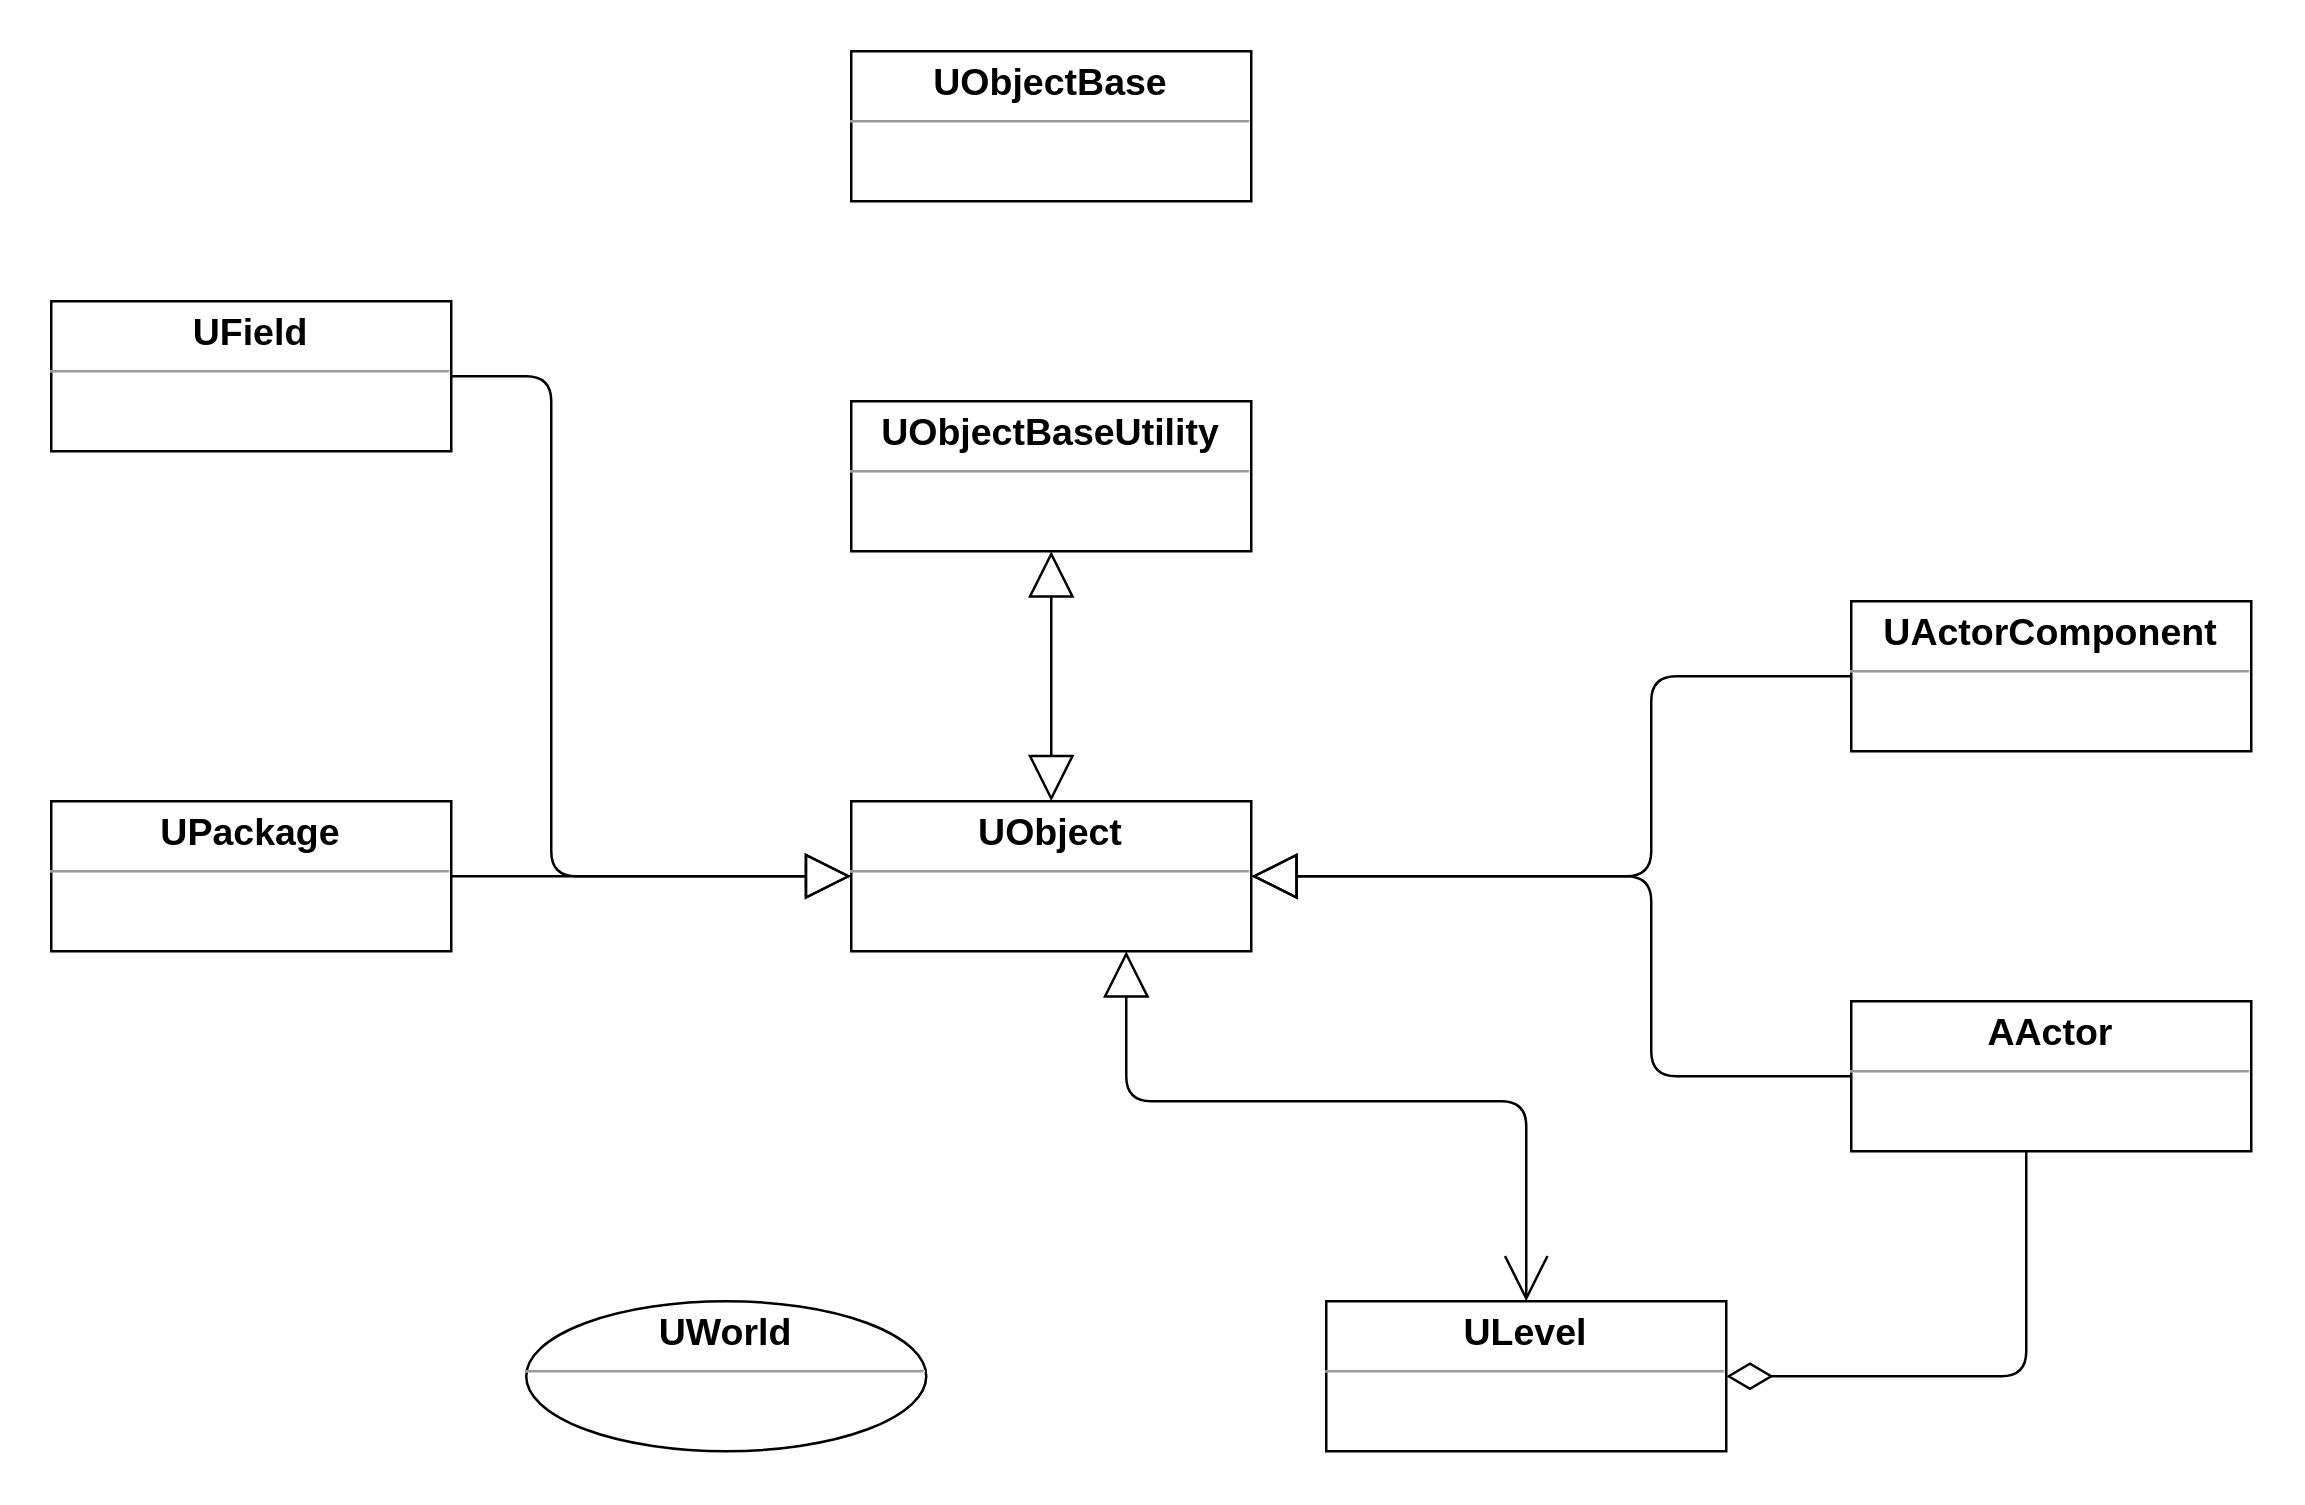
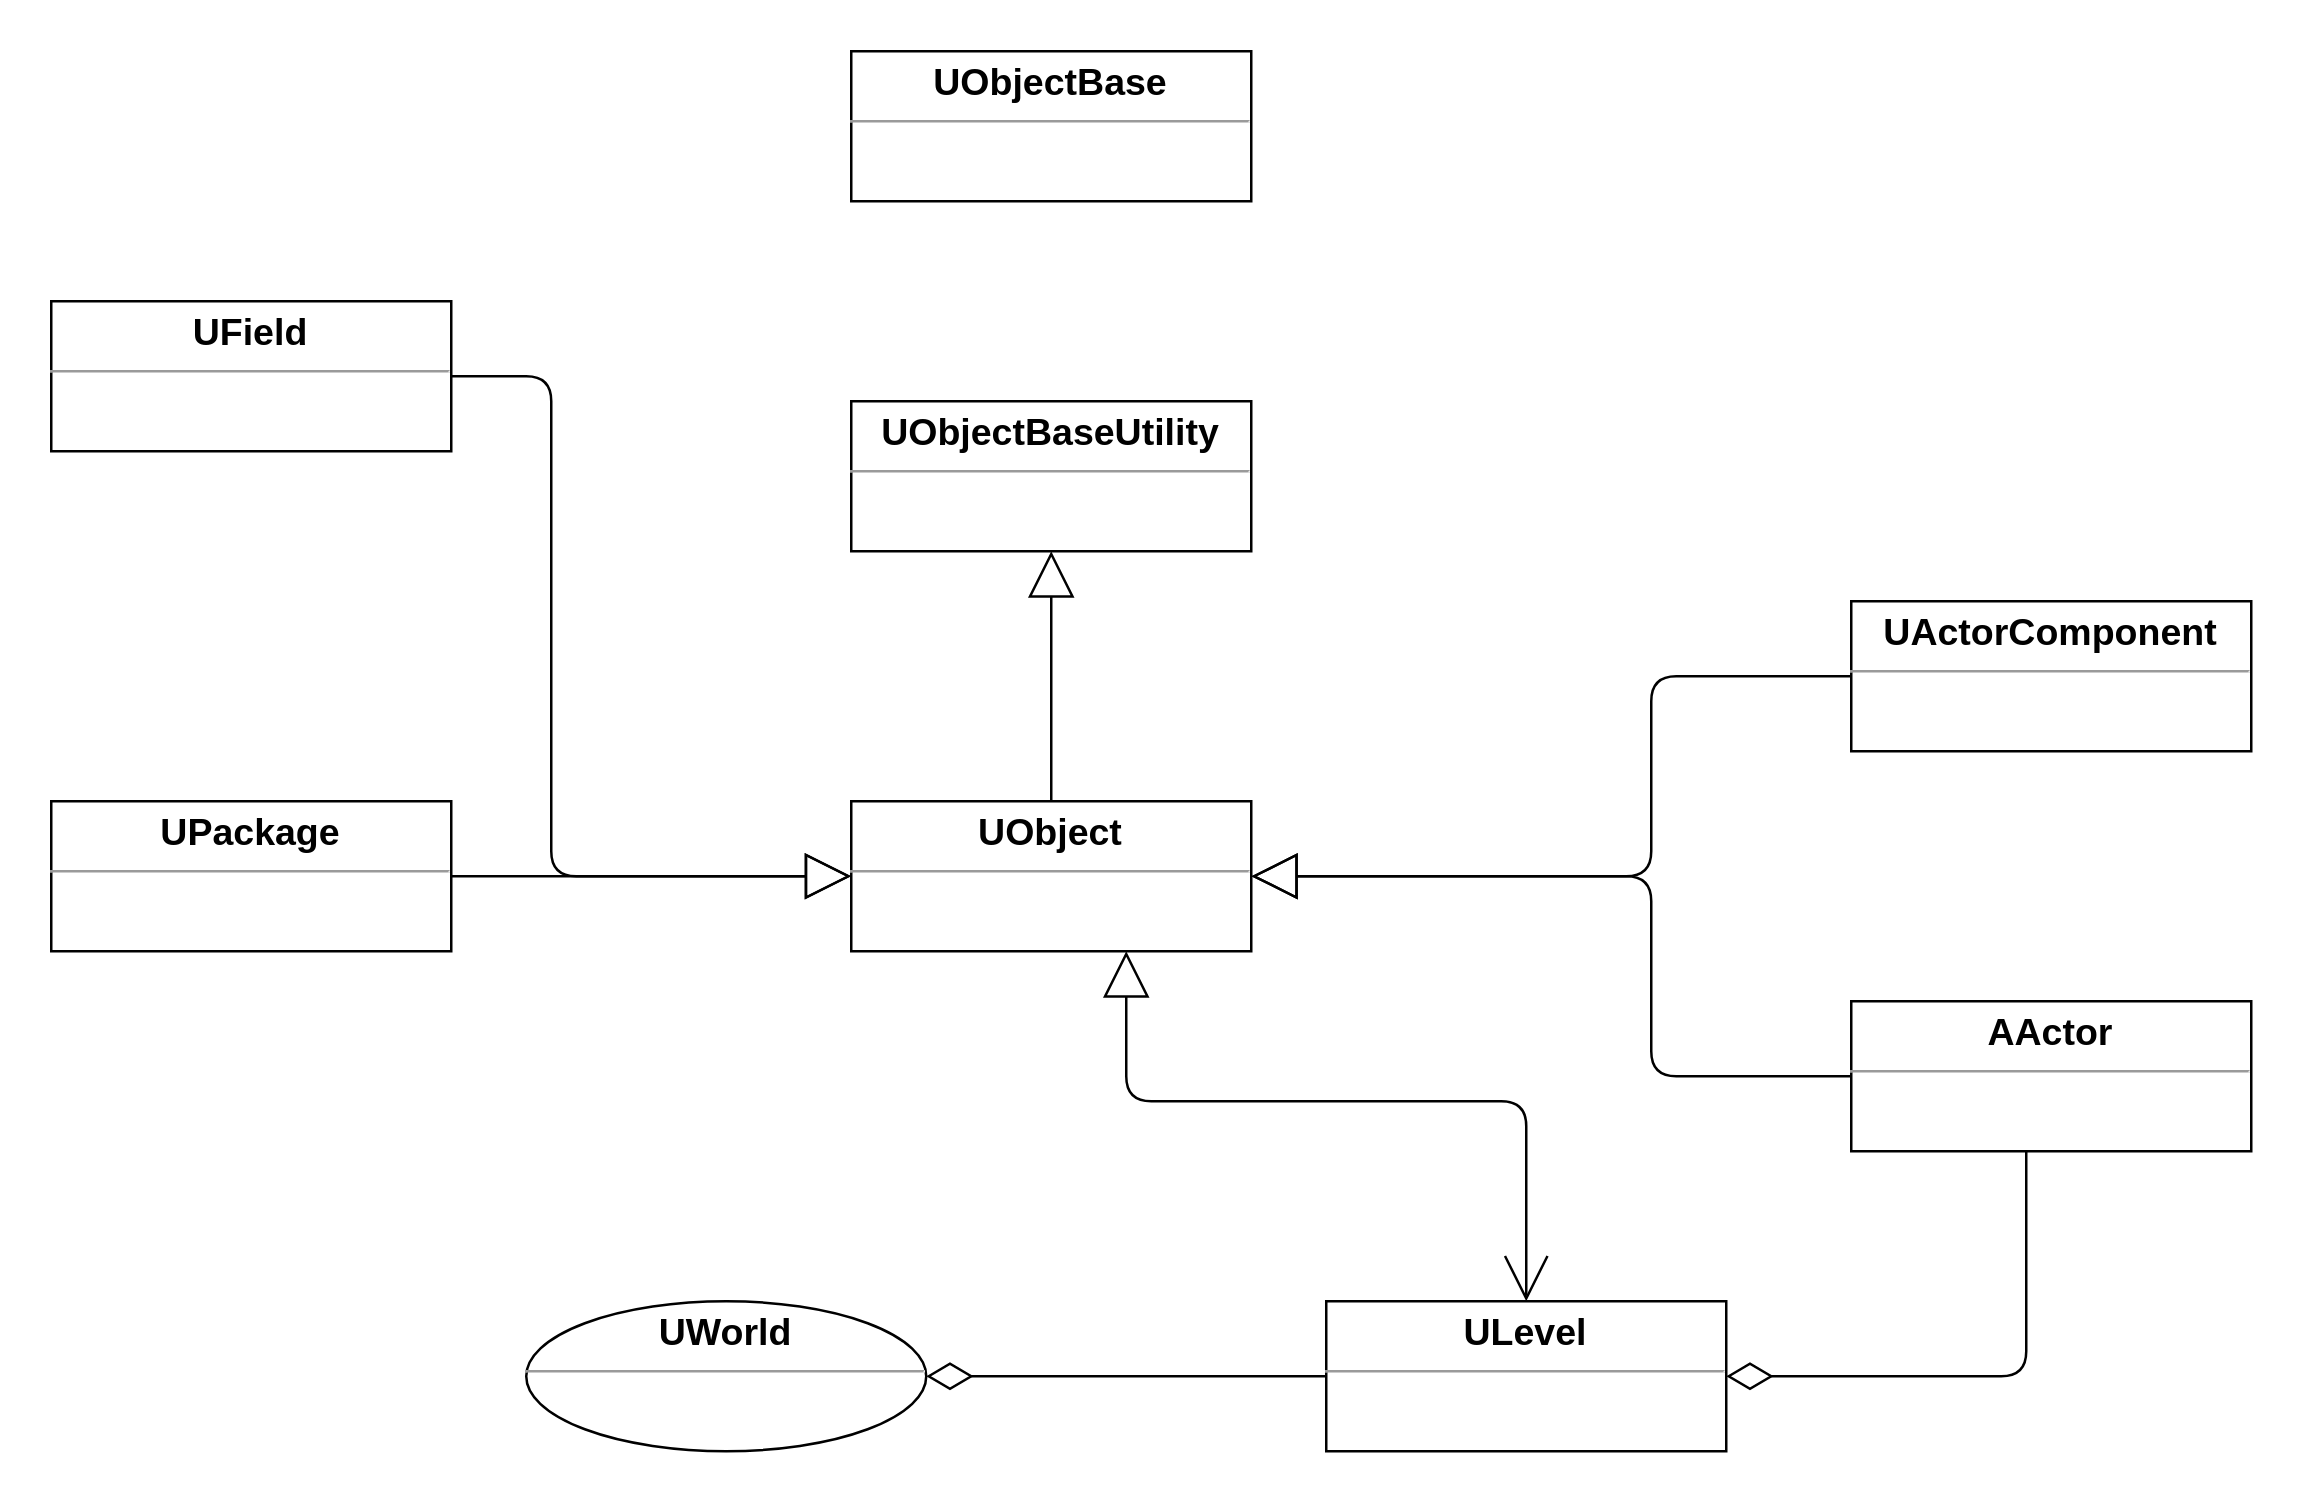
edge "UObjectBaseUtility" -- "UObject": arrowhead block -> none
edge "ULevel" -> "UWorld": added
